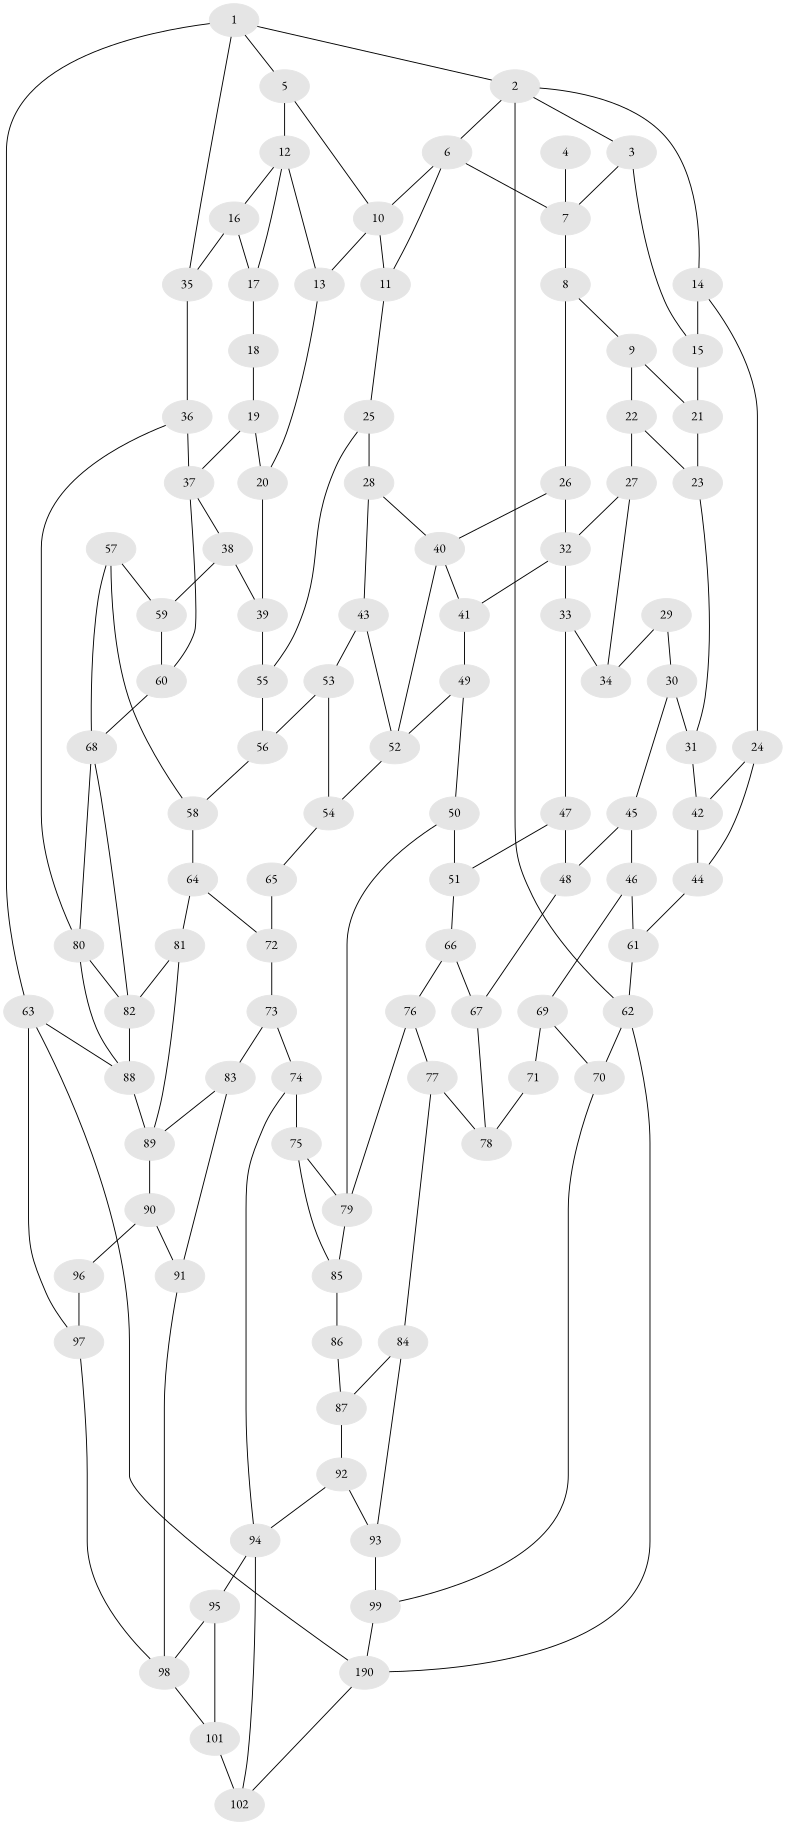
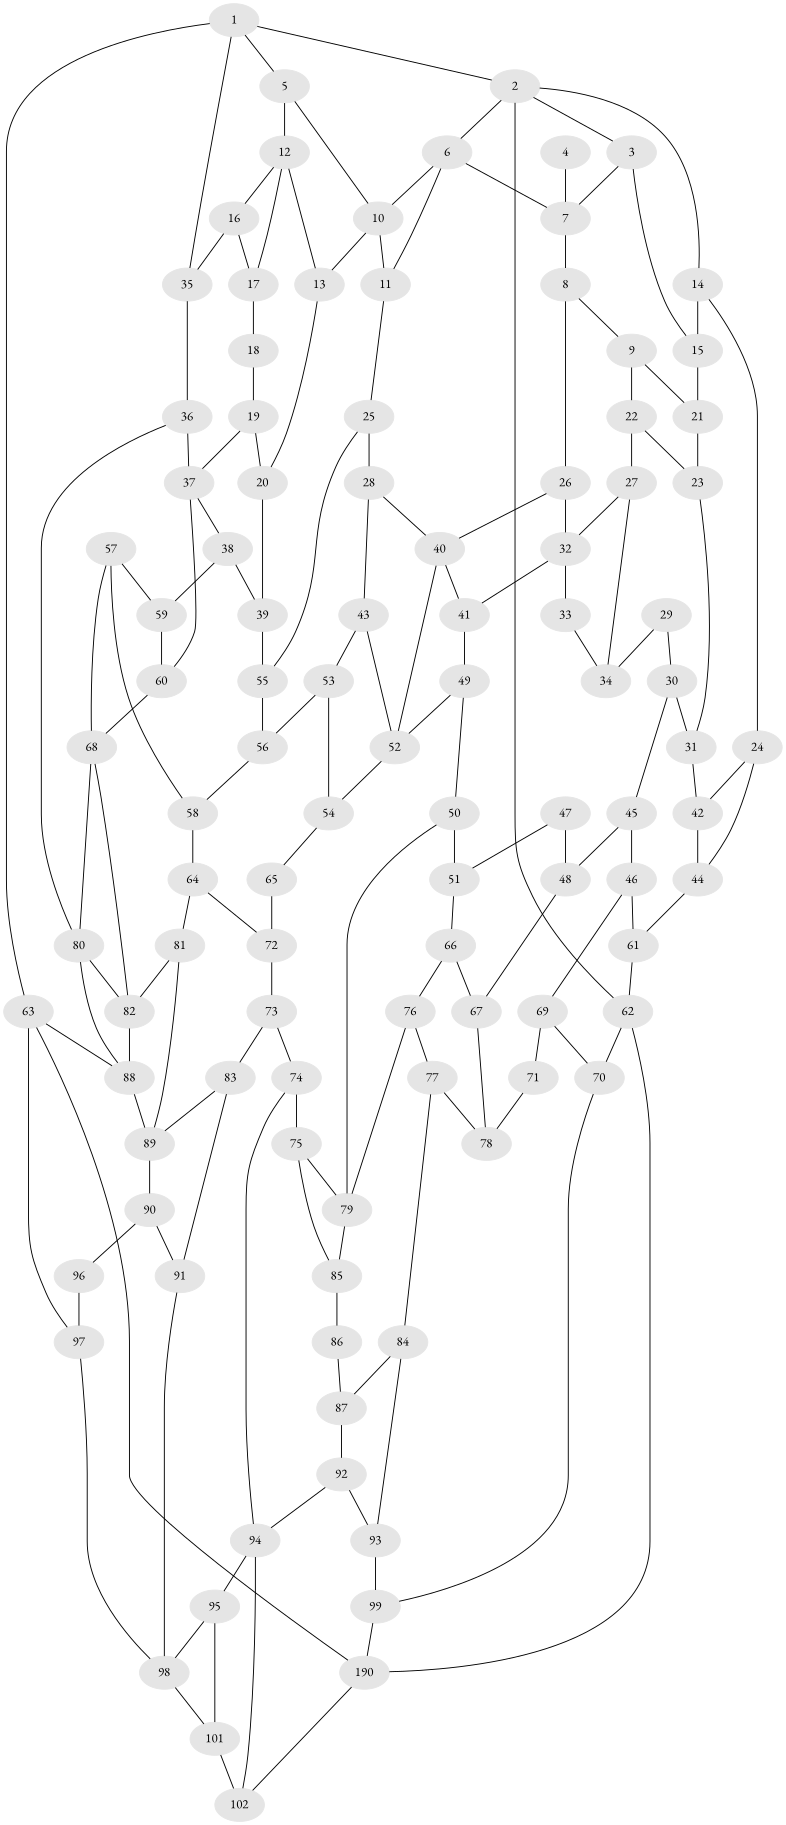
edge "33" -- "47": removed
